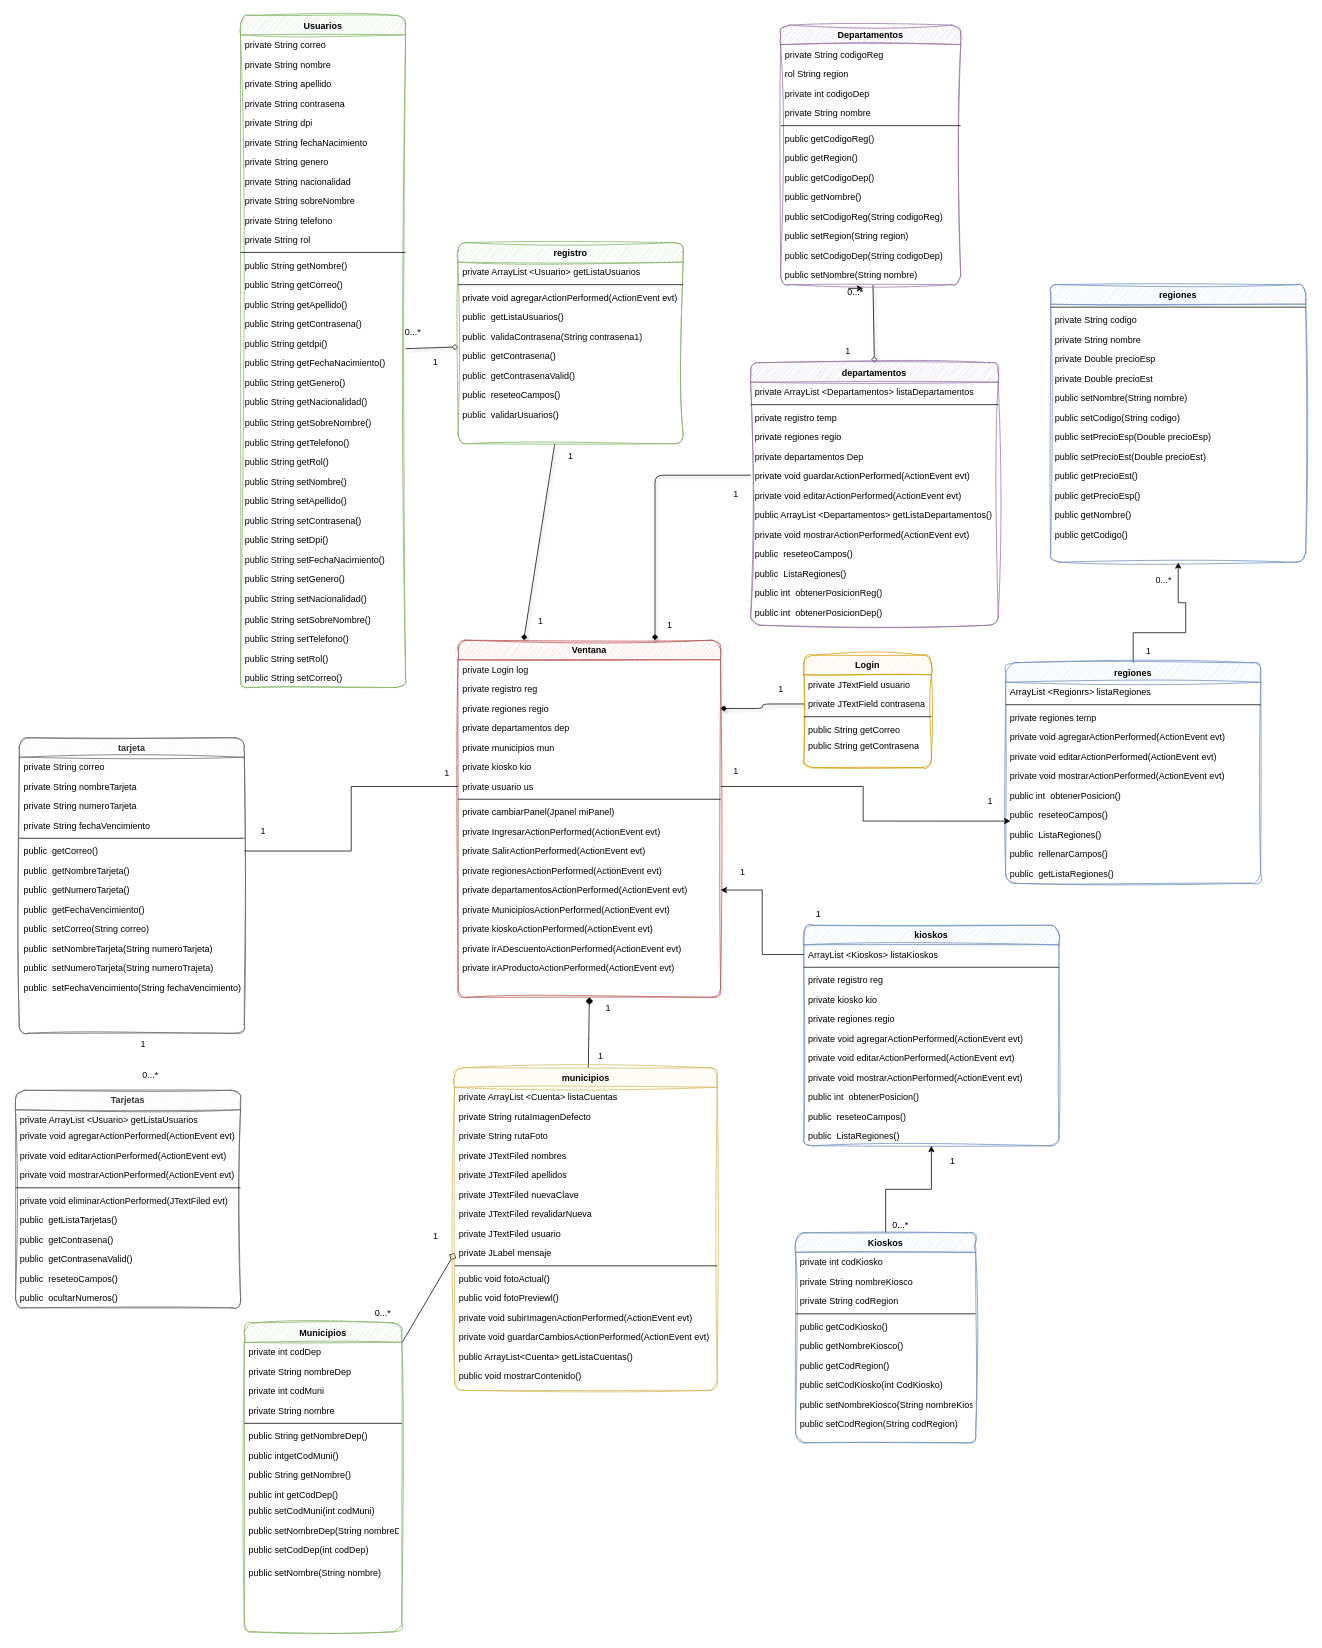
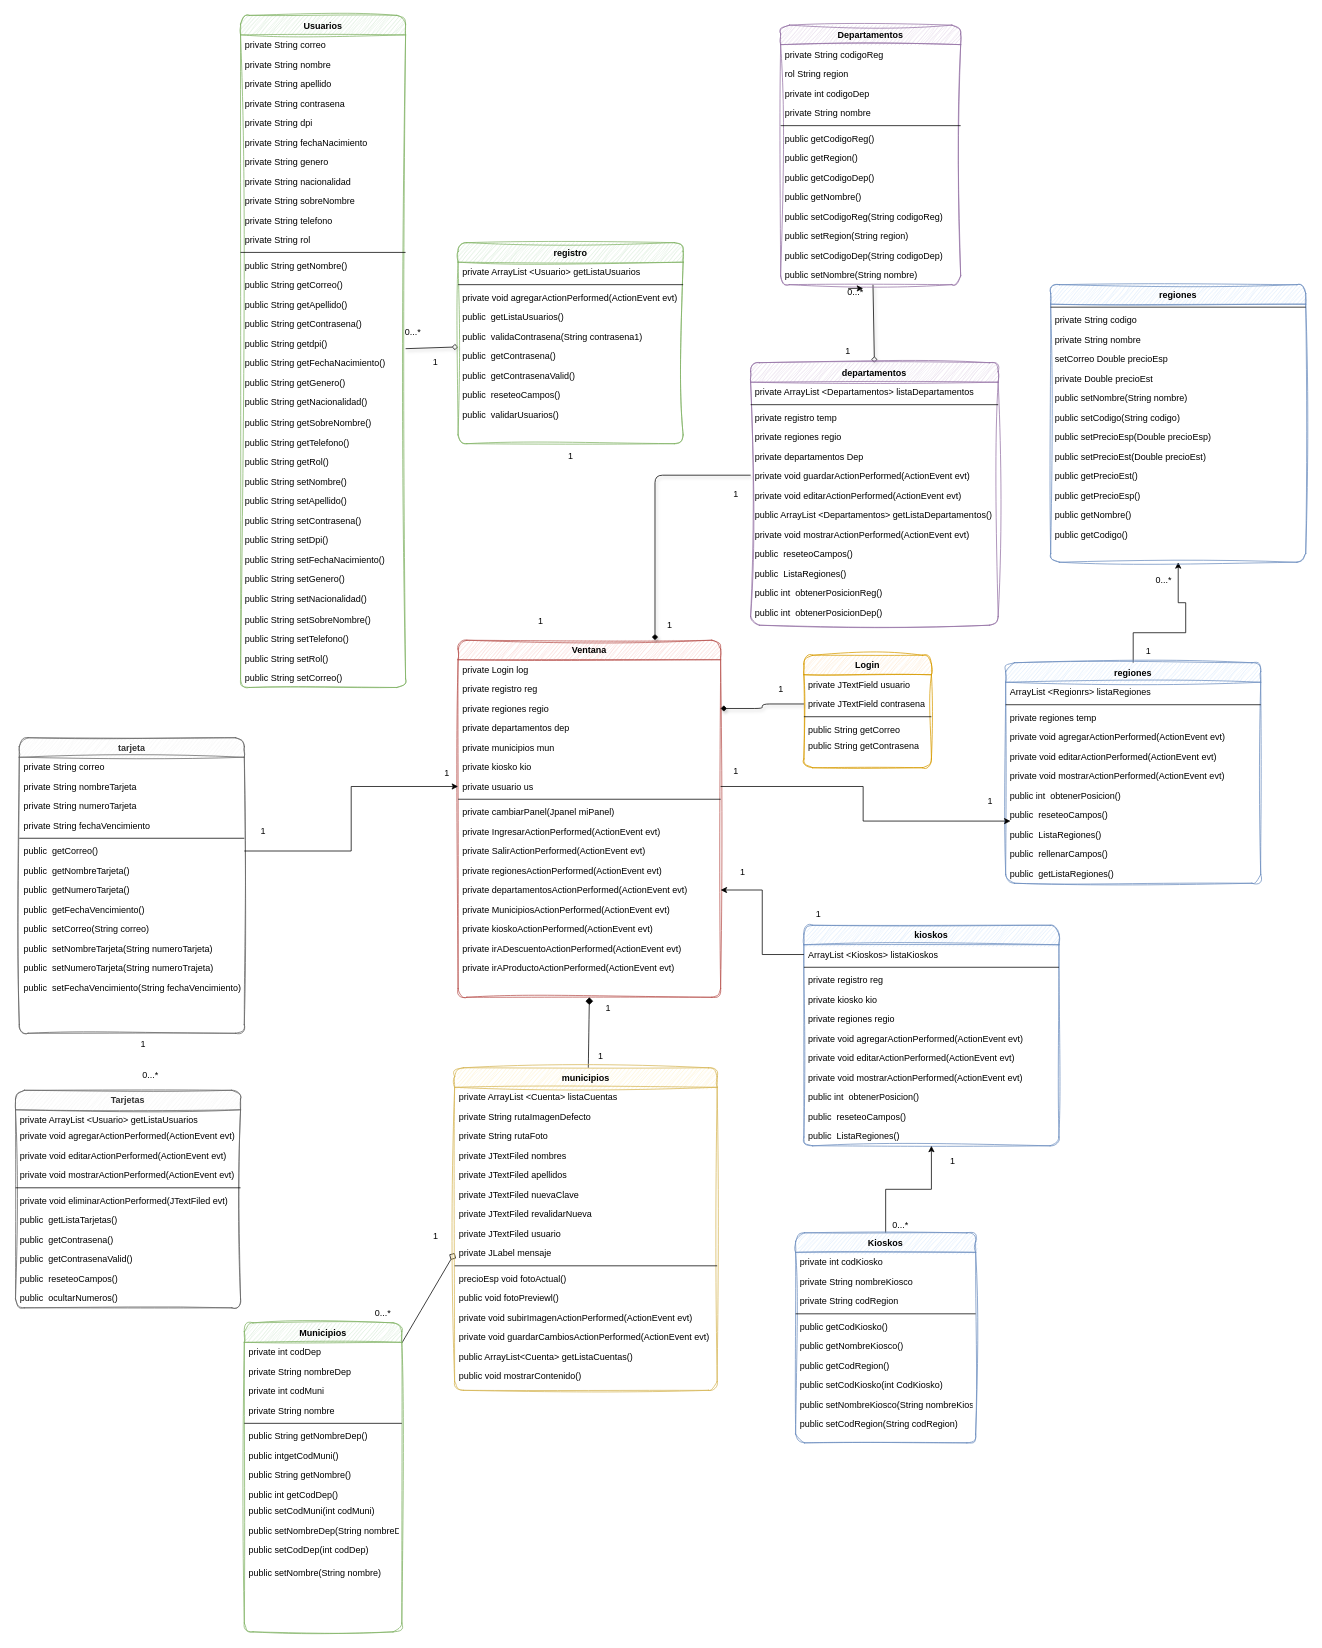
node "private Double precioEsp": label "private Double precioEsp" -> "setCorreo Double precioEsp"
edge "registro" -> "Ventana": removed
edge "private usuario us" -- "public getCorreo()": arrowhead none -> classic
node "public void fotoActual()": label "public void fotoActual()" -> "precioEsp void fotoActual()"
